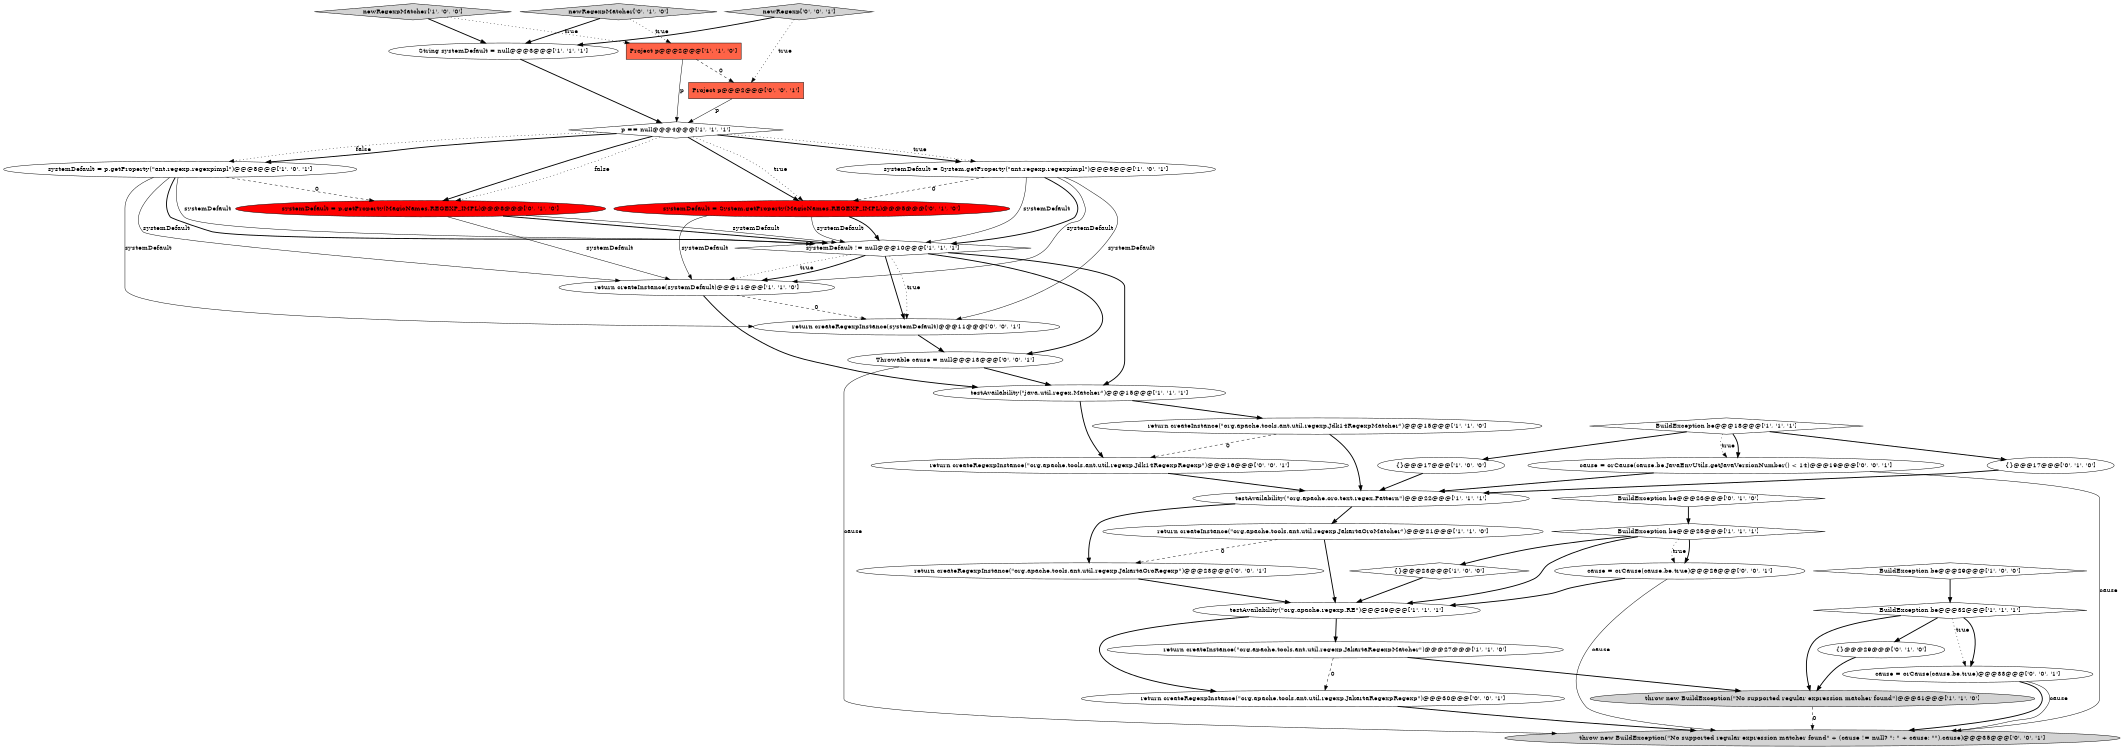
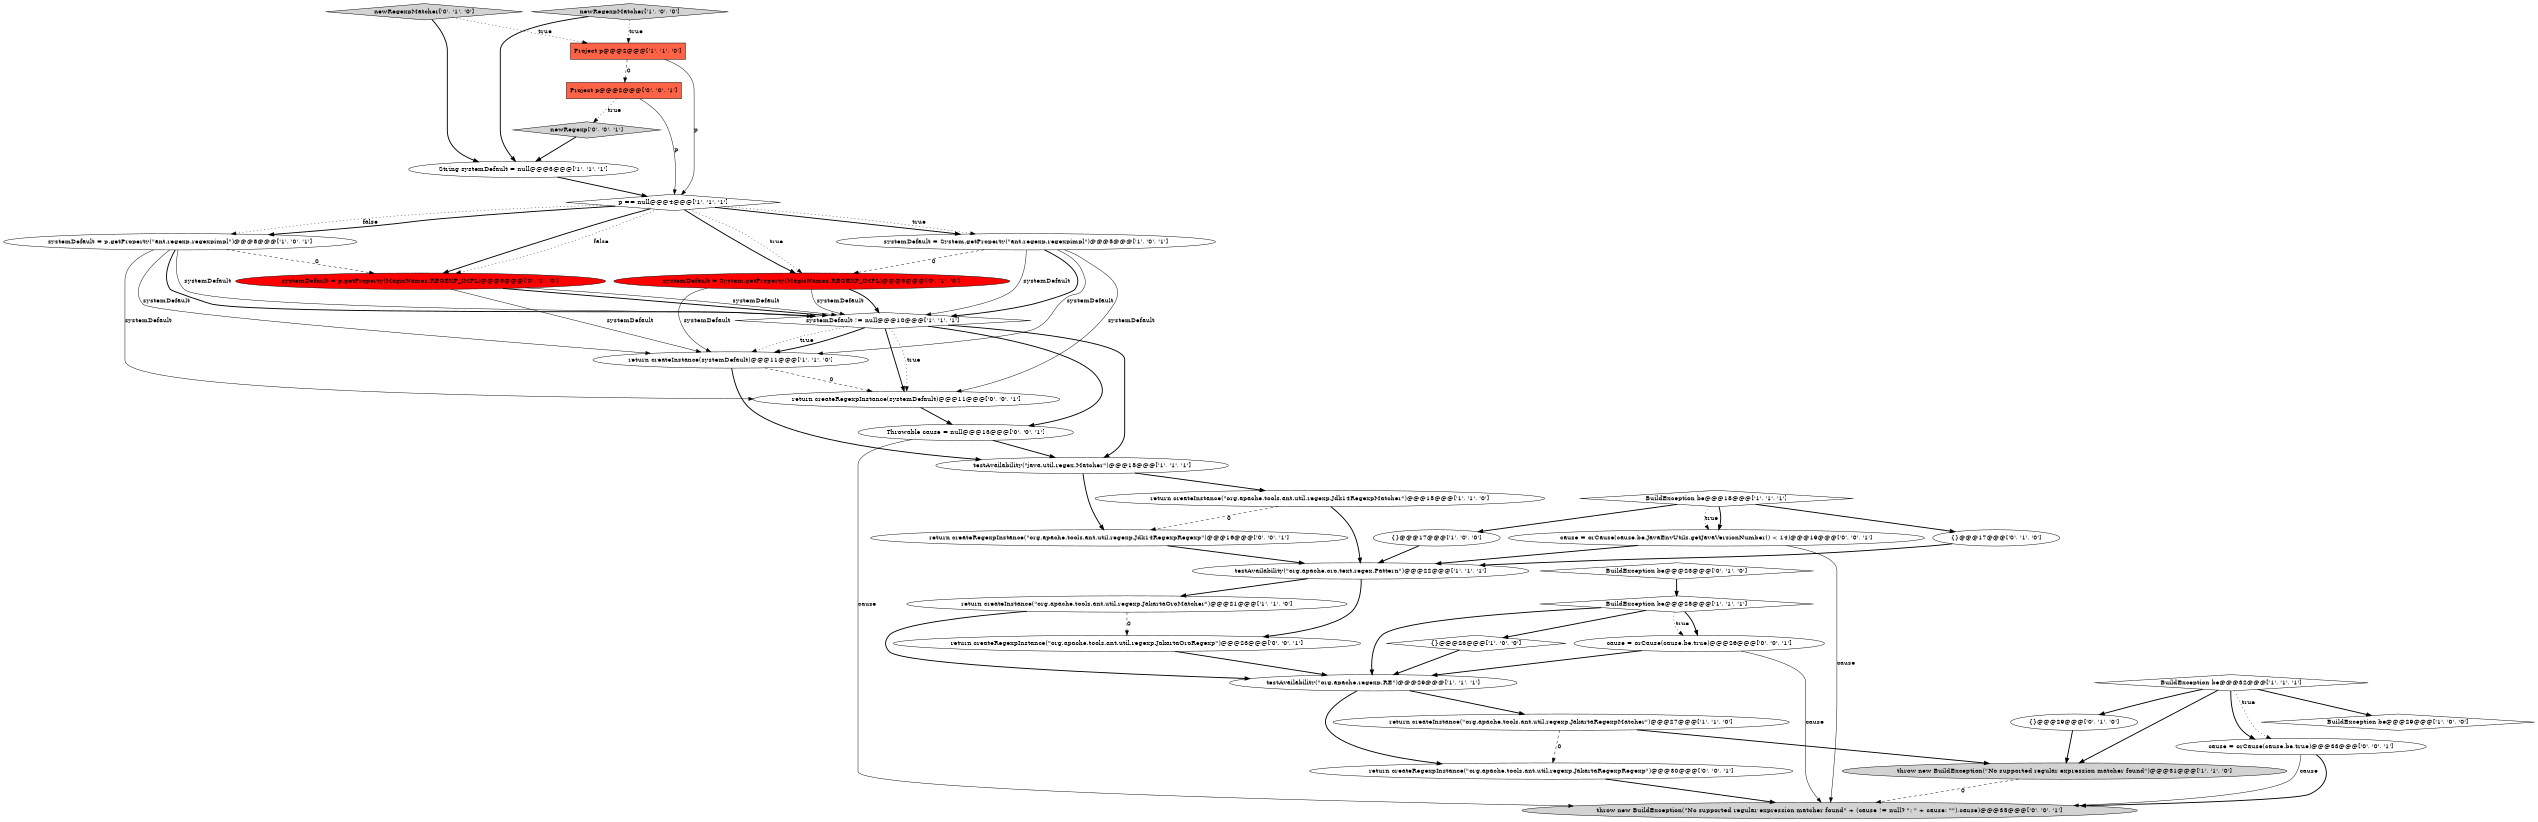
edge "newRegexp['0', '0', '1']" -> "Project p@@@2@@@['0', '0', '1']": reversed
edge "BuildException be@@@29@@@['1', '0', '0']" -> "BuildException be@@@32@@@['1', '1', '1']": reversed
